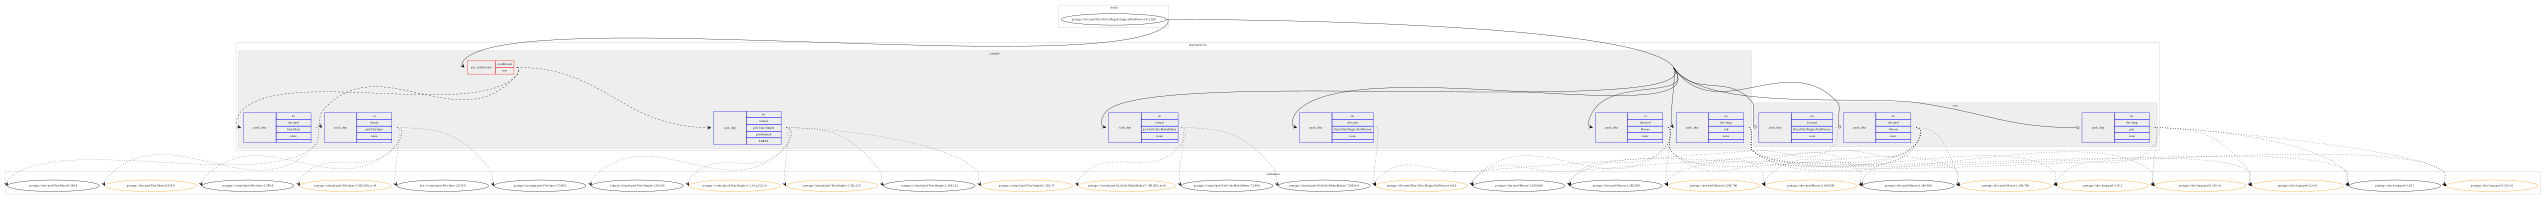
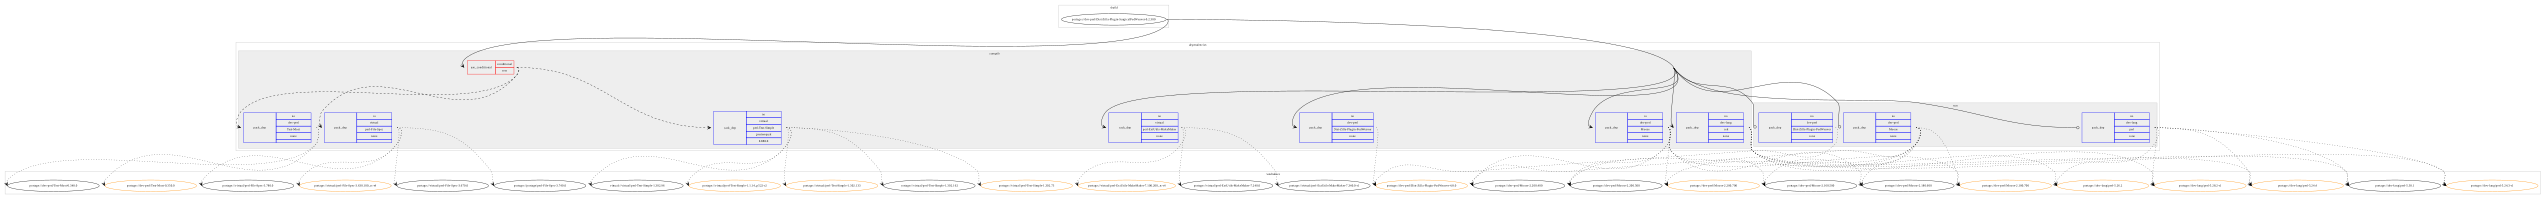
node "dev://virtual/perl-File-Spec-3.670.0": label "dev://virtual/perl-File-Spec-3.670.0" -> "portage://virtual/perl-File-Spec-3.670.0"
node "portage://dev-perl/Moose-2.160.500": color darkorange -> black
